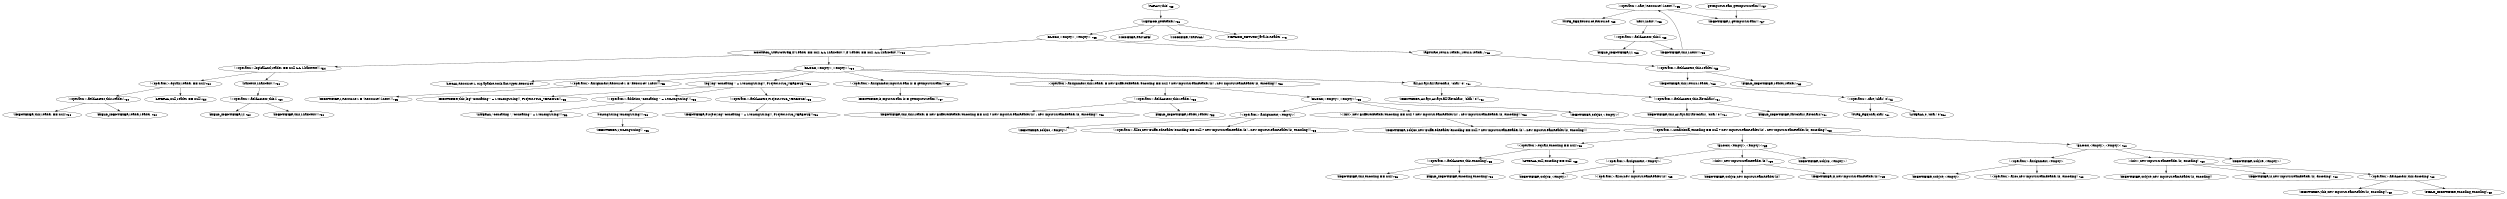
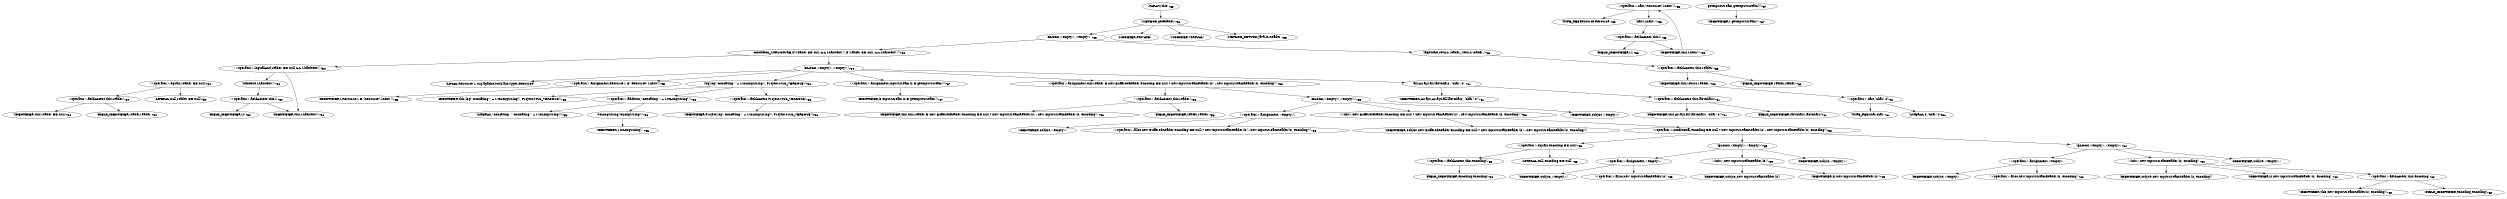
edge "(<operator>.cast,(Resource) i.next())" -> "(IDENTIFIER,r,getInputStream())": now "(<operator>.cast,(Resource) i.next())" -> "(next,i.next())"
node "(METHOD_RETURN,java.io.Reader)": text "773" -> "753"
edge "(<operator>.logicalAnd,reader == null && i.hasNext())" -> "(<operator>.equals,reader == null)": now "(<operator>.logicalAnd,reader == null && i.hasNext())" -> "(IDENTIFIER,this,i.hasNext())"
node "(IDENTIFIER,this,encoding == null)": removed
